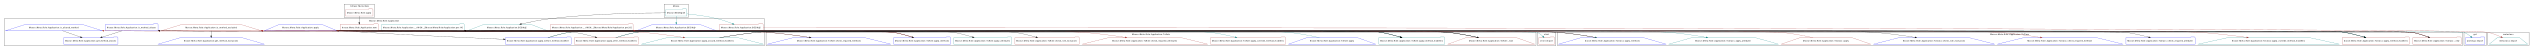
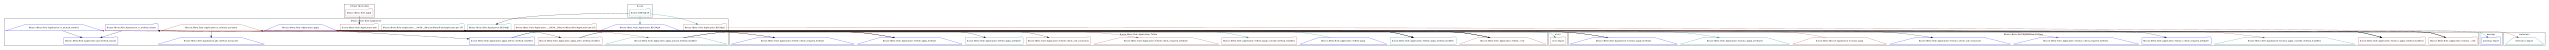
node "Moose::Meta::Role::Application::BEGIN@3": shape trapezium -> folder
cluster "get": label "get" -> "warnings"
node "Moose::Meta::Role::Application::ToRole::apply_methods": shape folder -> trapezium
node "Moose::Meta::Role::Application::ToClass::apply": label "Moose::Meta::Role::Application::ToClass::apply" -> "Moose::Meta::Moose::Application::ToClass::apply"
